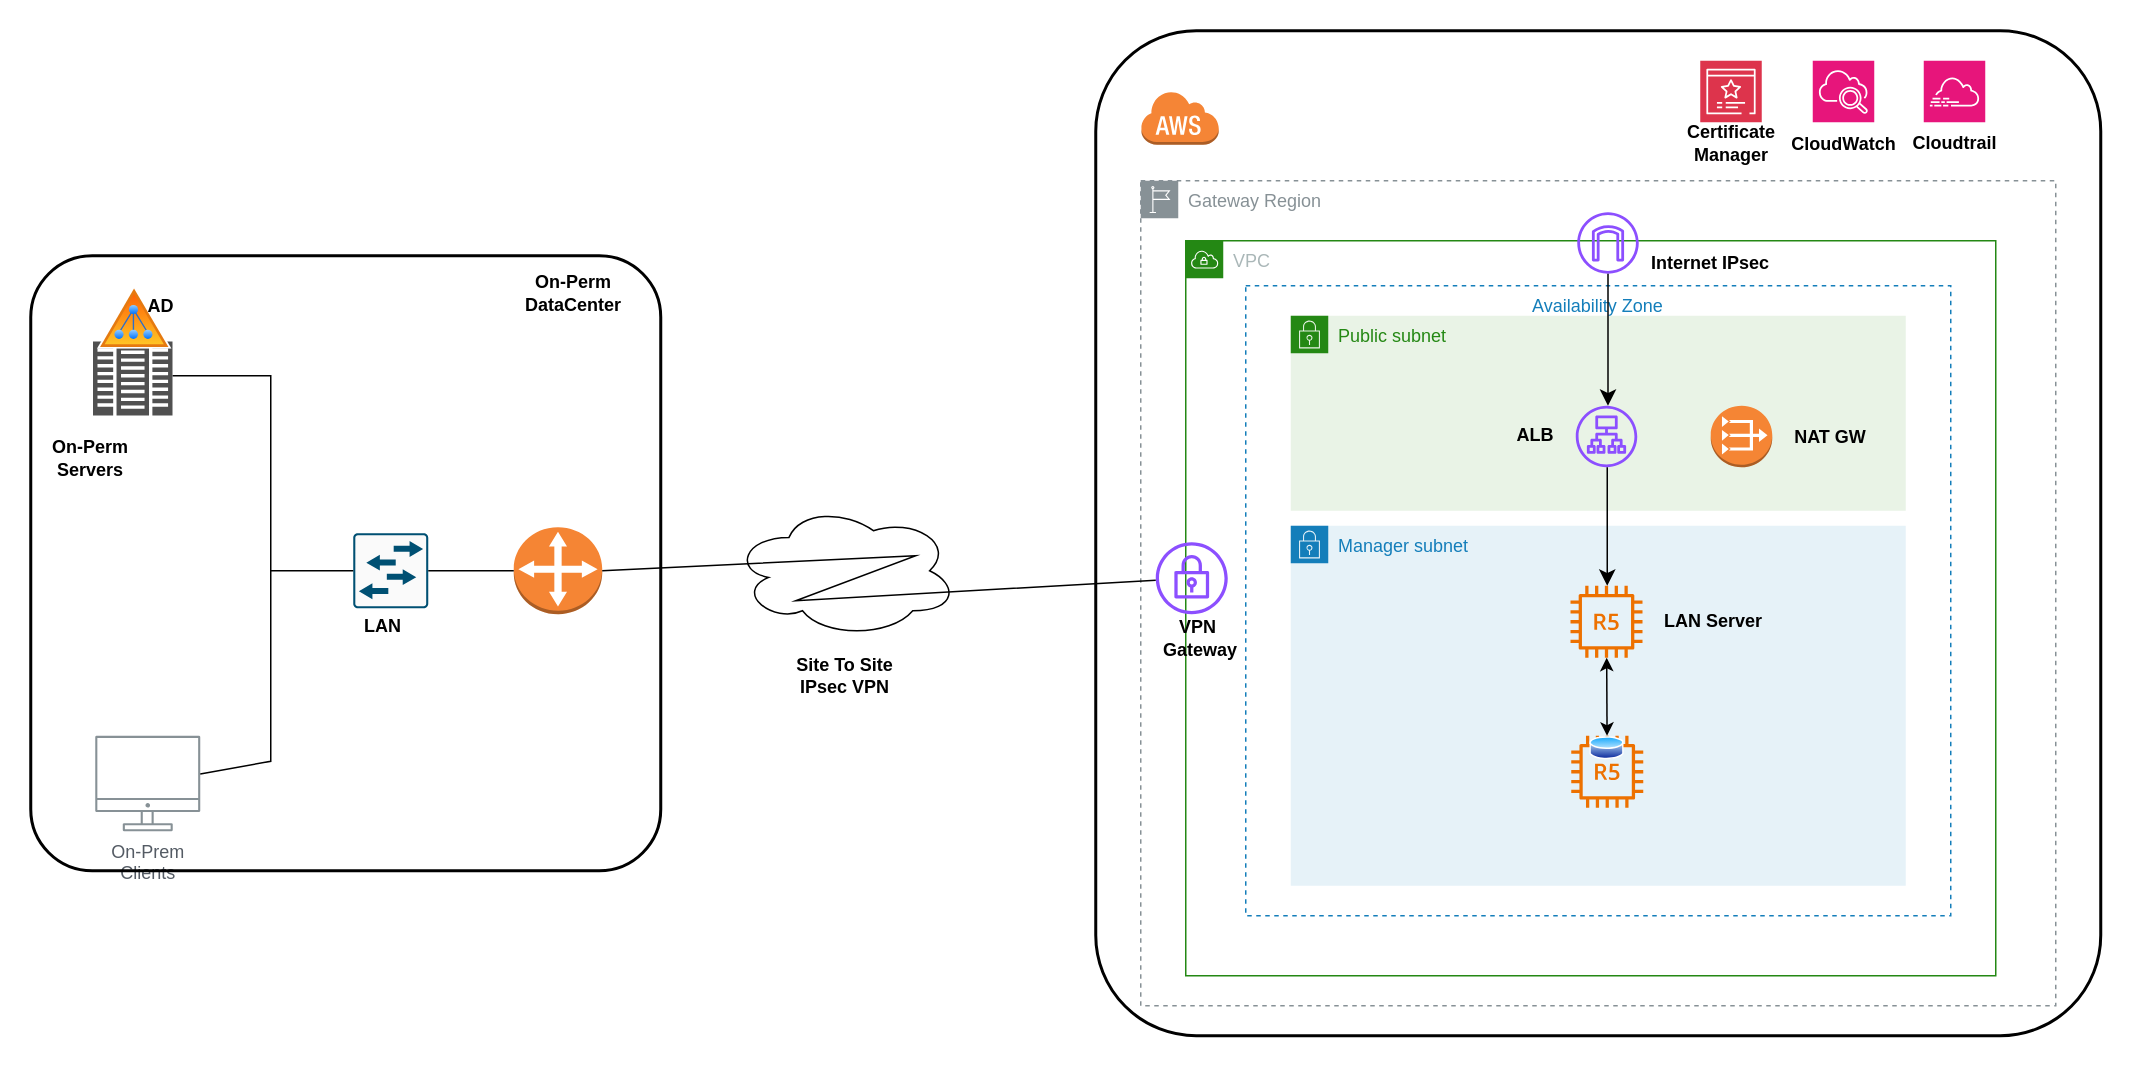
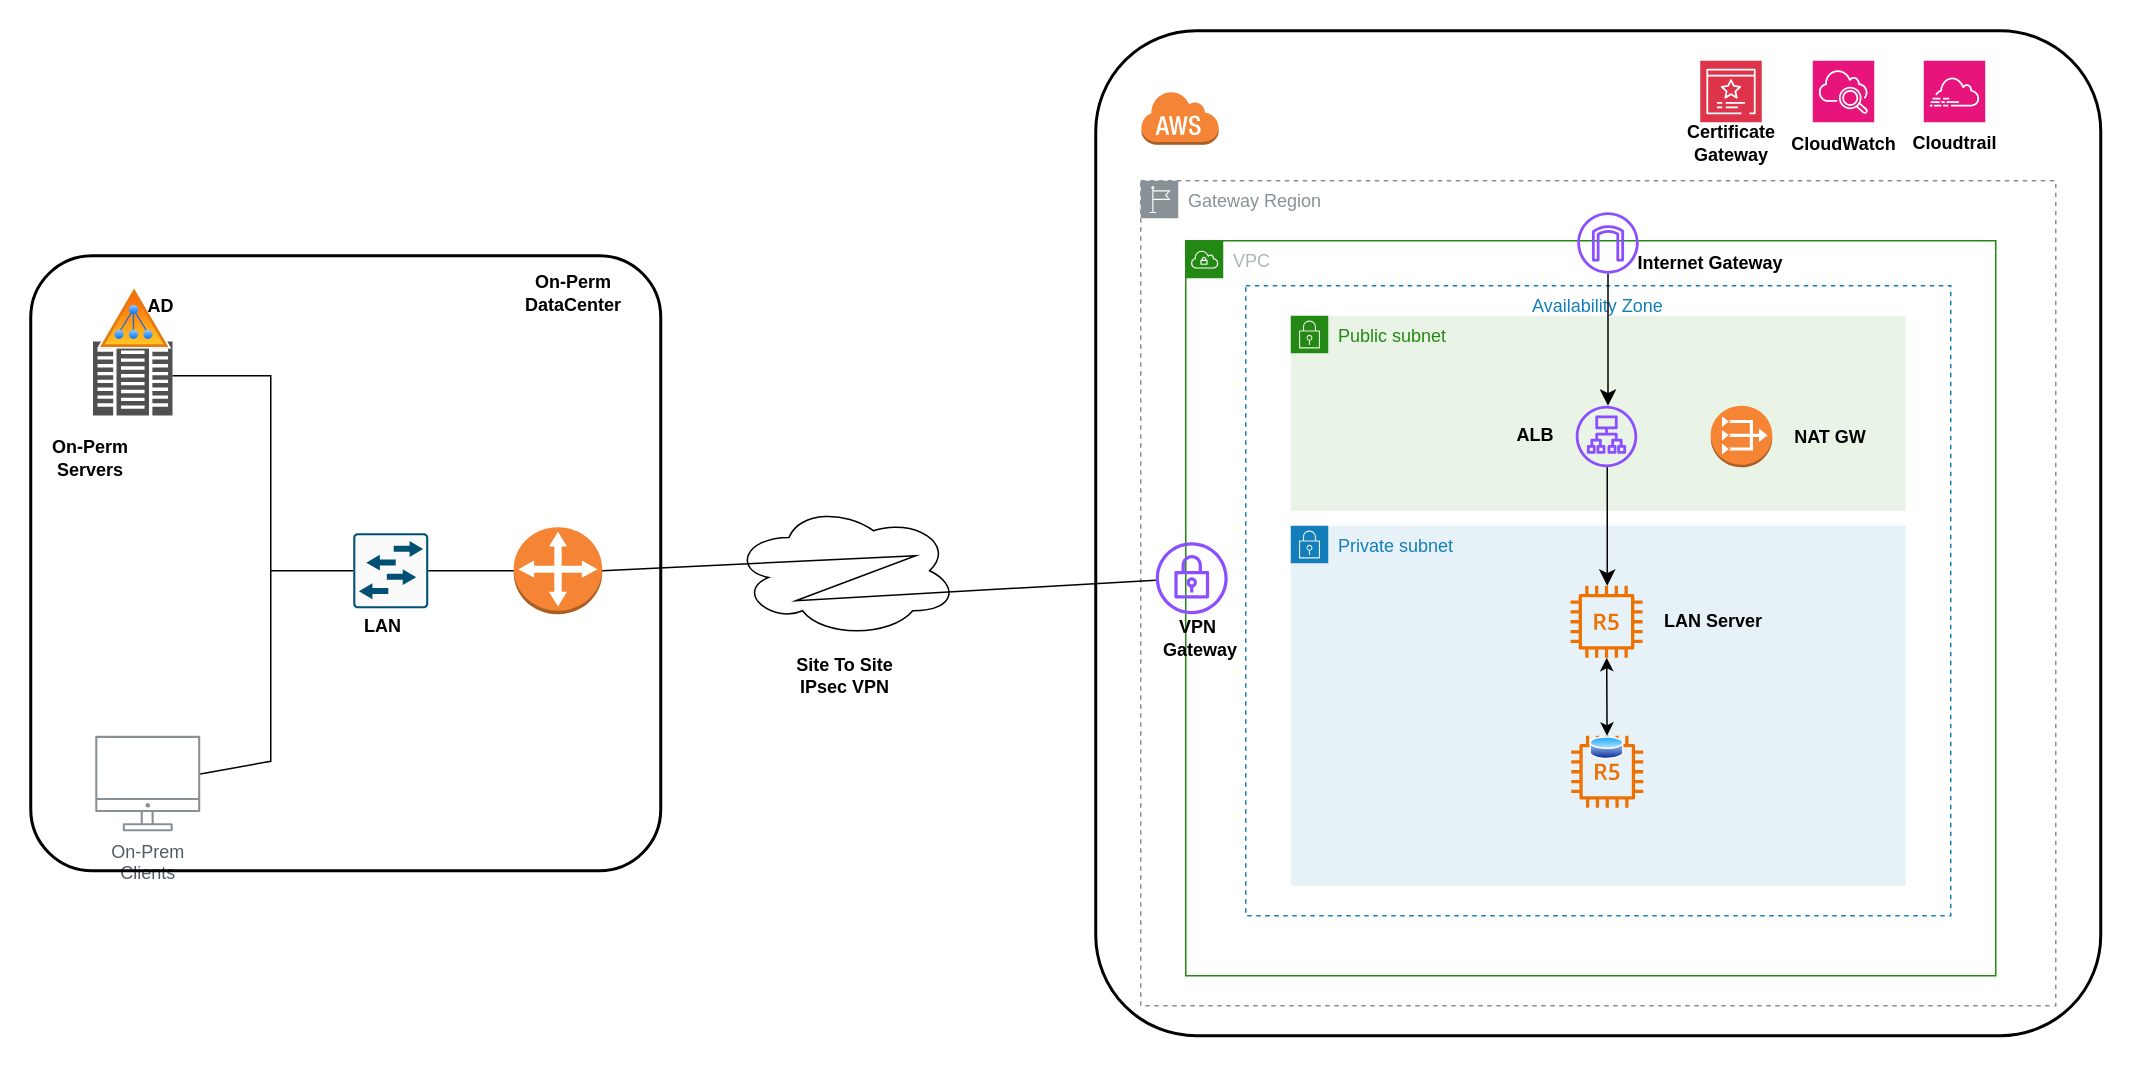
node "Certificate Manager": label "Certificate Manager" -> "Certificate Gateway"
node "Internet IPsec": label "Internet IPsec" -> "Internet Gateway"
node "Manager subnet": label "Manager subnet" -> "Private subnet"
